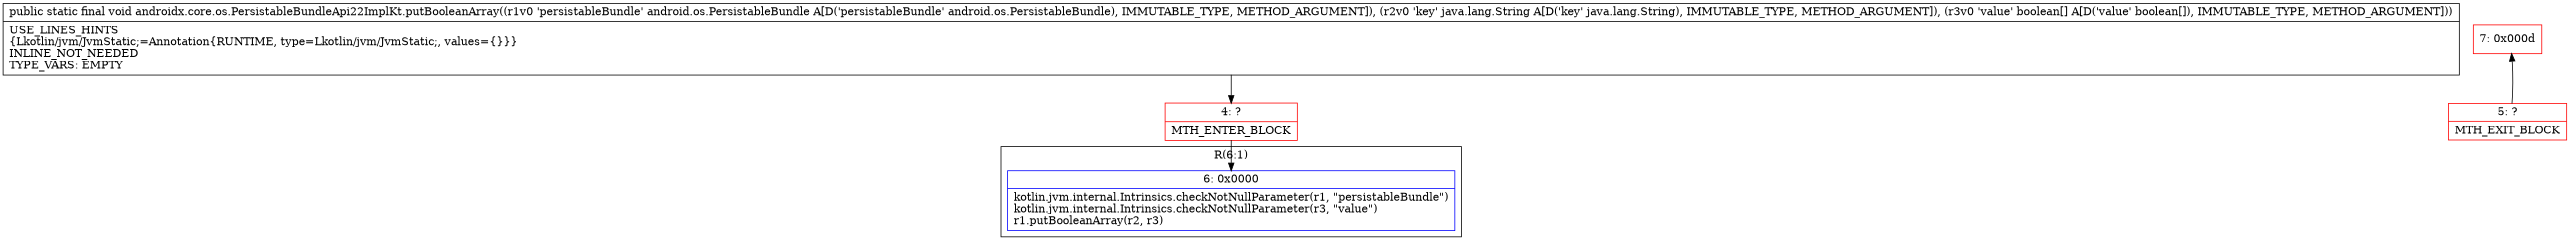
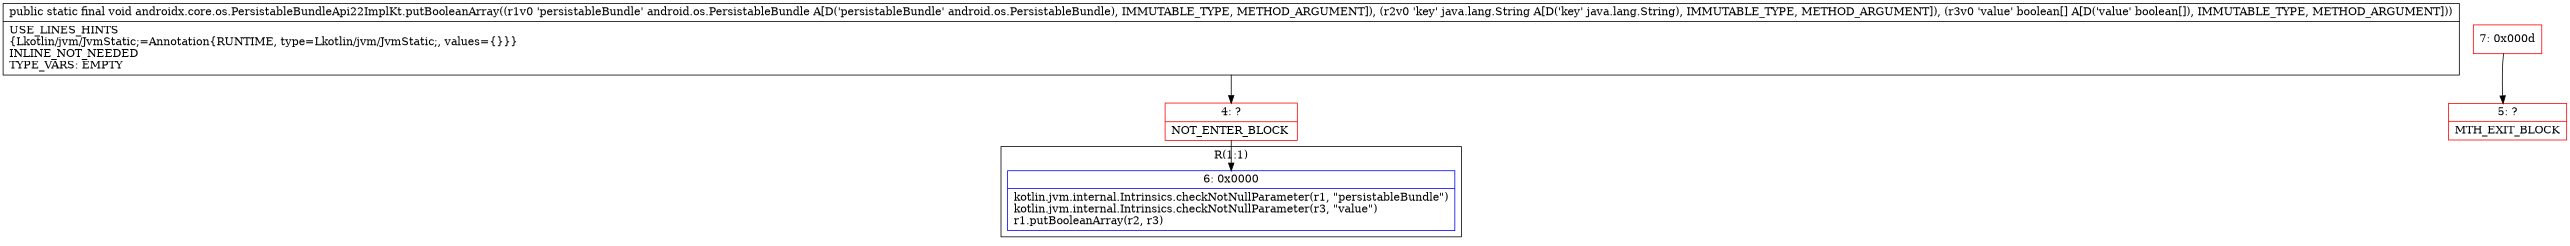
edge "5: ?" -> "7: 0x000d": reversed
node "4: ?": text "MTH_ENTER_BLOCK" -> "NOT_ENTER_BLOCK"
cluster "R(6:1)": label "R(6:1)" -> "R(1:1)"
